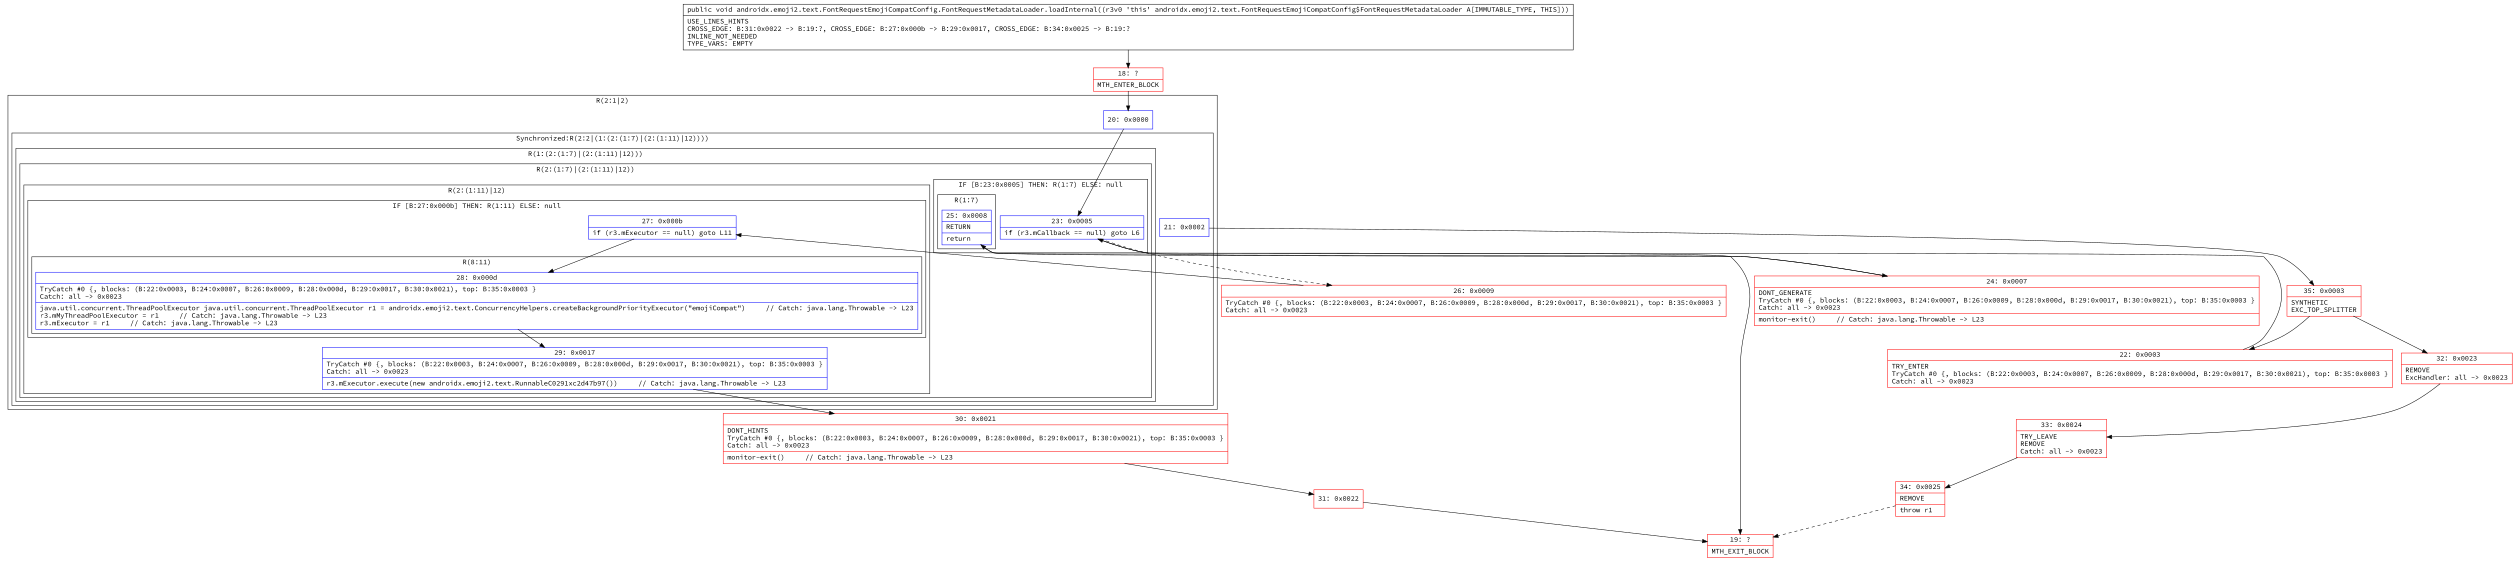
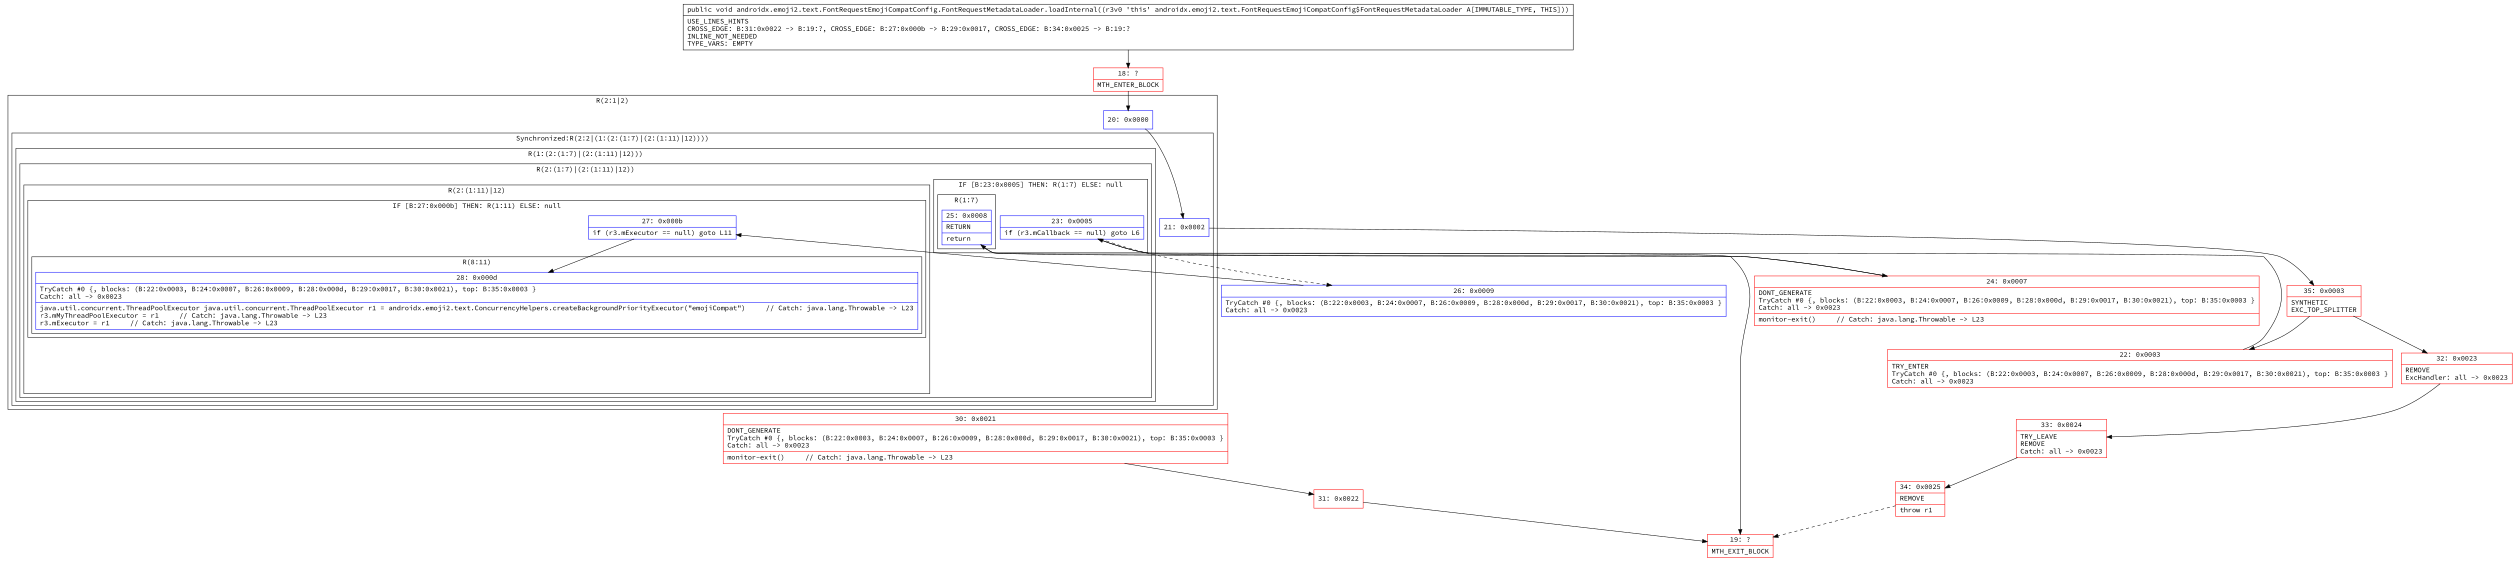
edge "20: 0x0000" -> "23: 0x0005": now "20: 0x0000" -> "21: 0x0002"
node "26: 0x0009": color red -> blue
node "29: 0x0017": removed
node "30: 0x0021": text "DONT_HINTS" -> "DONT_GENERATE"
